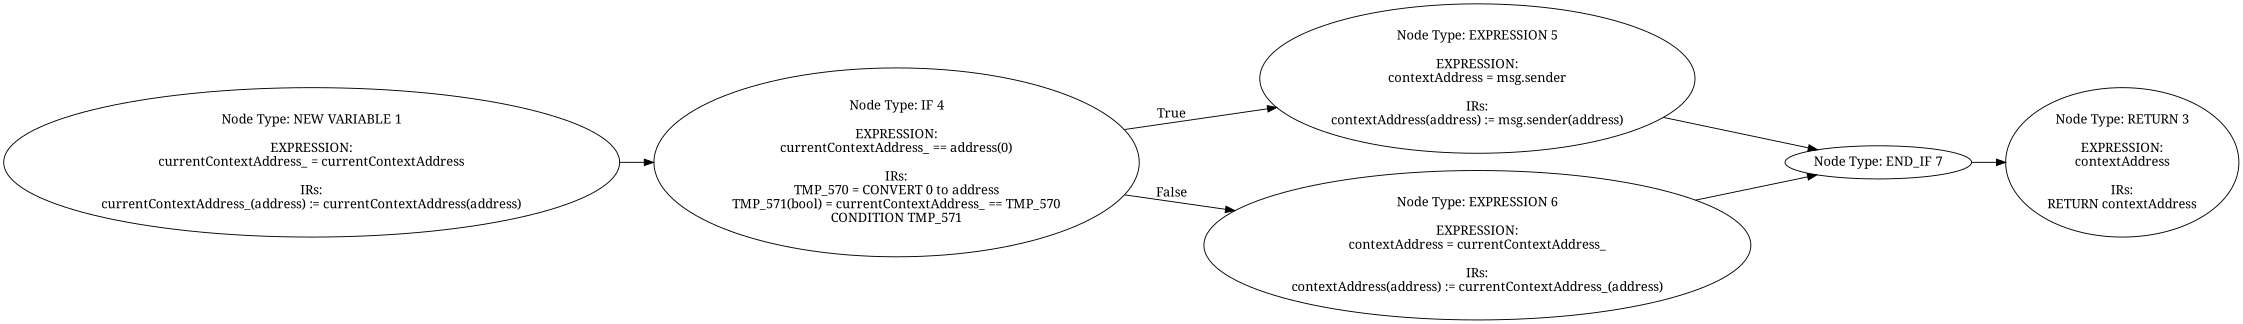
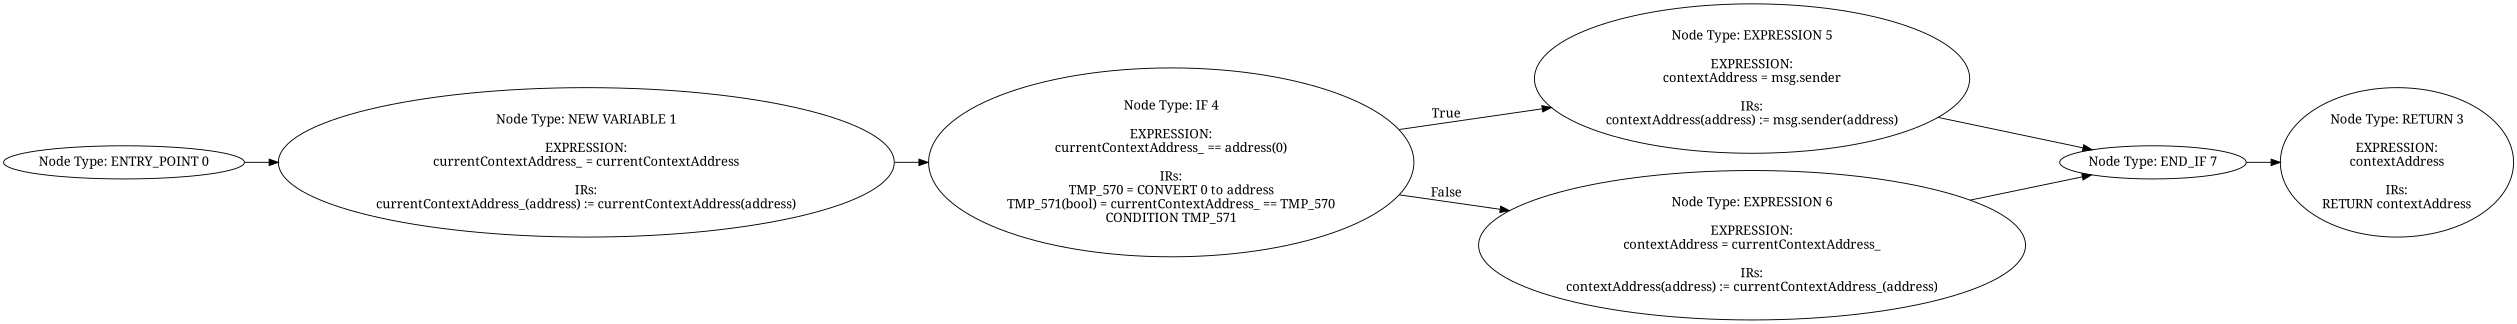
node "Node Type: ENTRY_POINT 0": added
